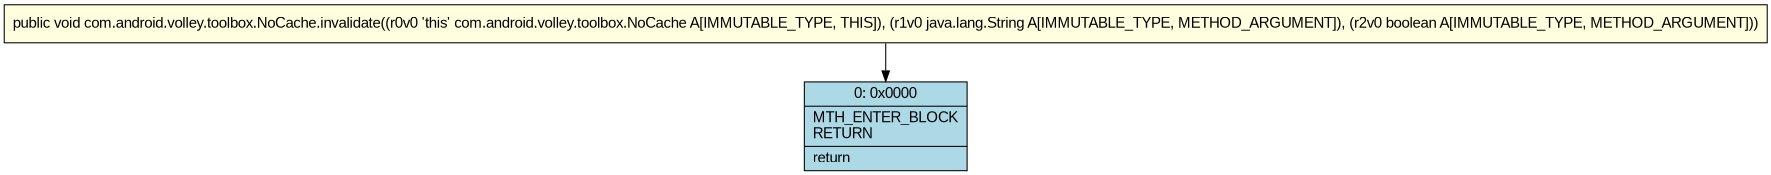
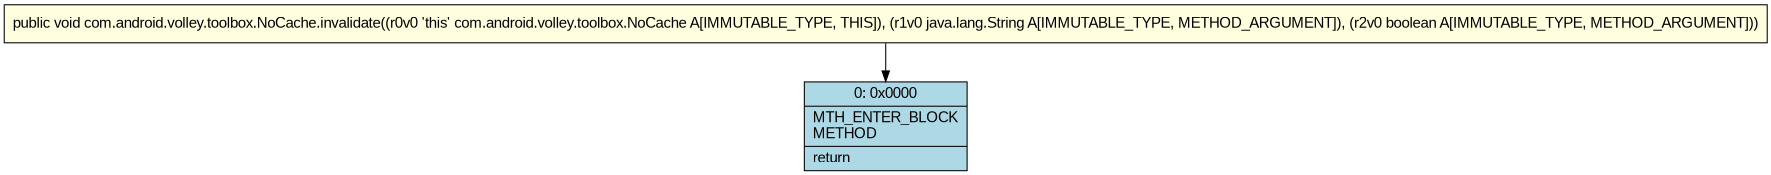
node "0: 0x0000": text "RETURN" -> "METHOD"
